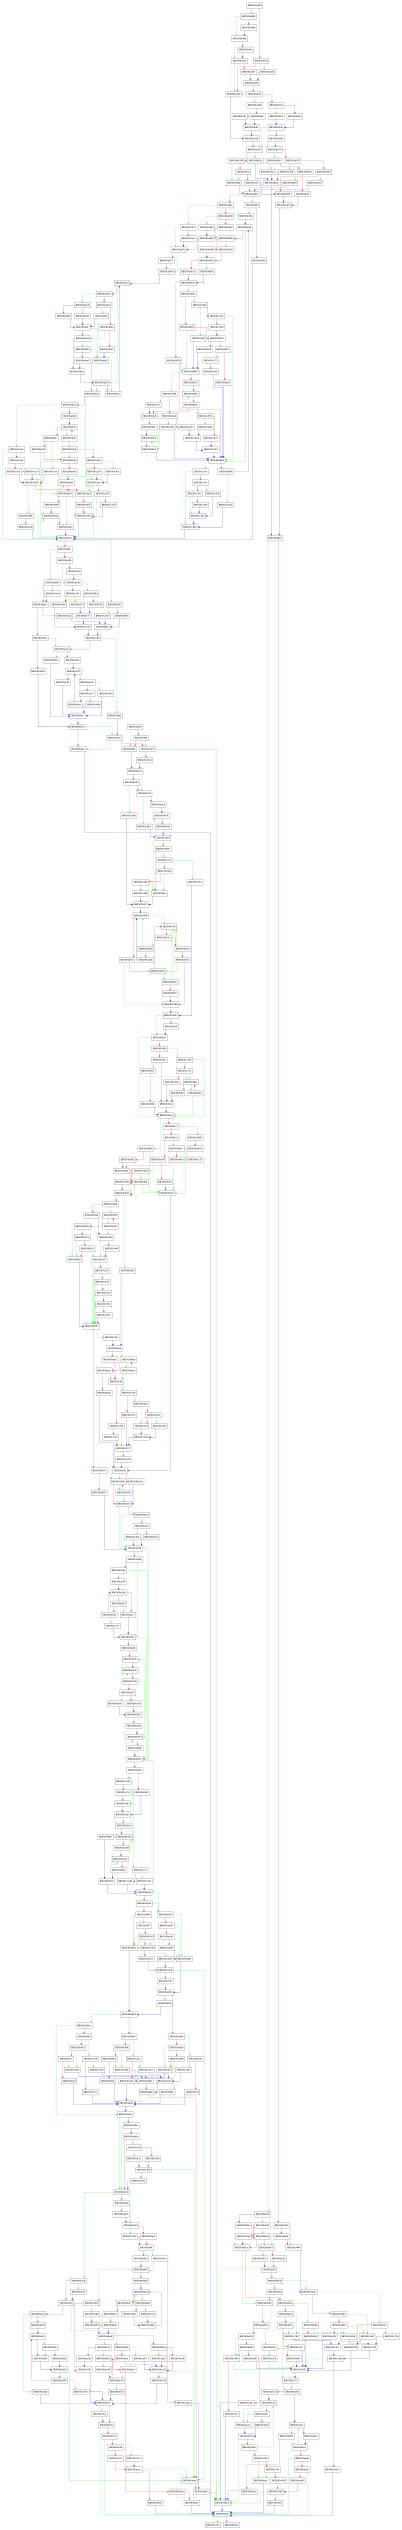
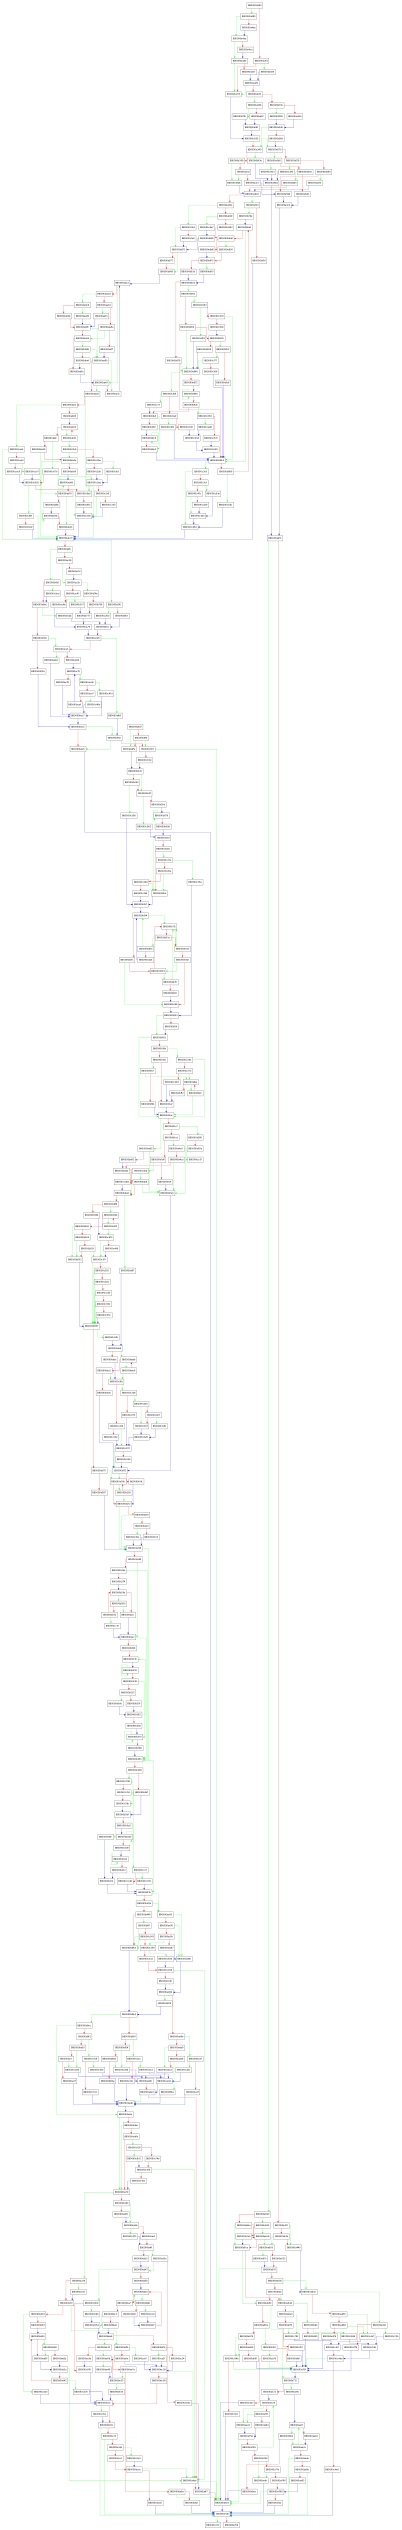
edge "BB0090bc58" -> "BB0090bc5c": color blue -> red
